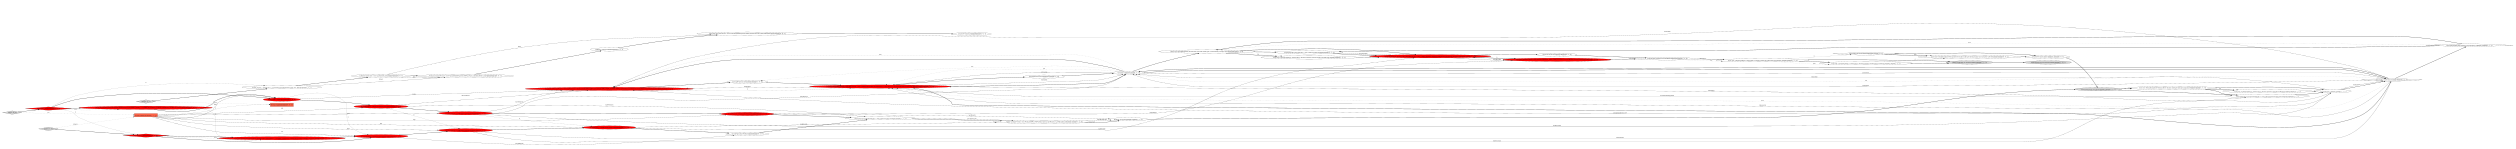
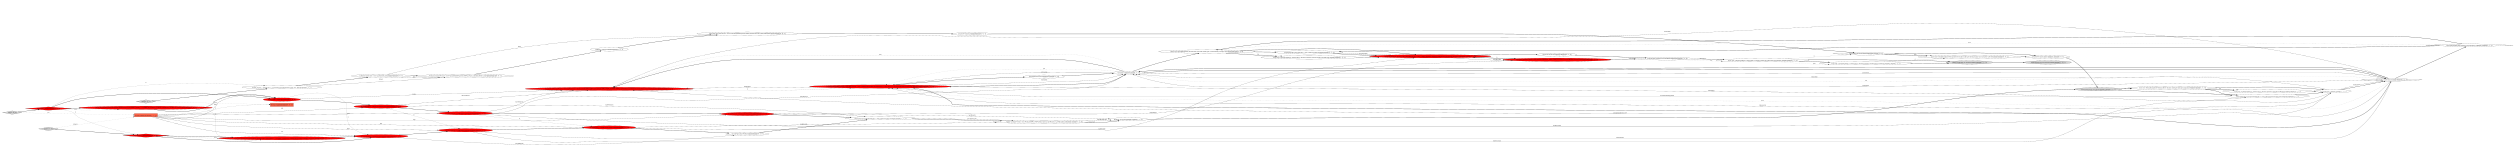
edge "consumerThread.start()@@@8@@@['0', '0', '1']" -> "!latch.await(5,TimeUnit.MINUTES)@@@9@@@['0', '0', '1']": added
node "messageProcessor.start()@@@22@@@['1', '0', '0']": removed
